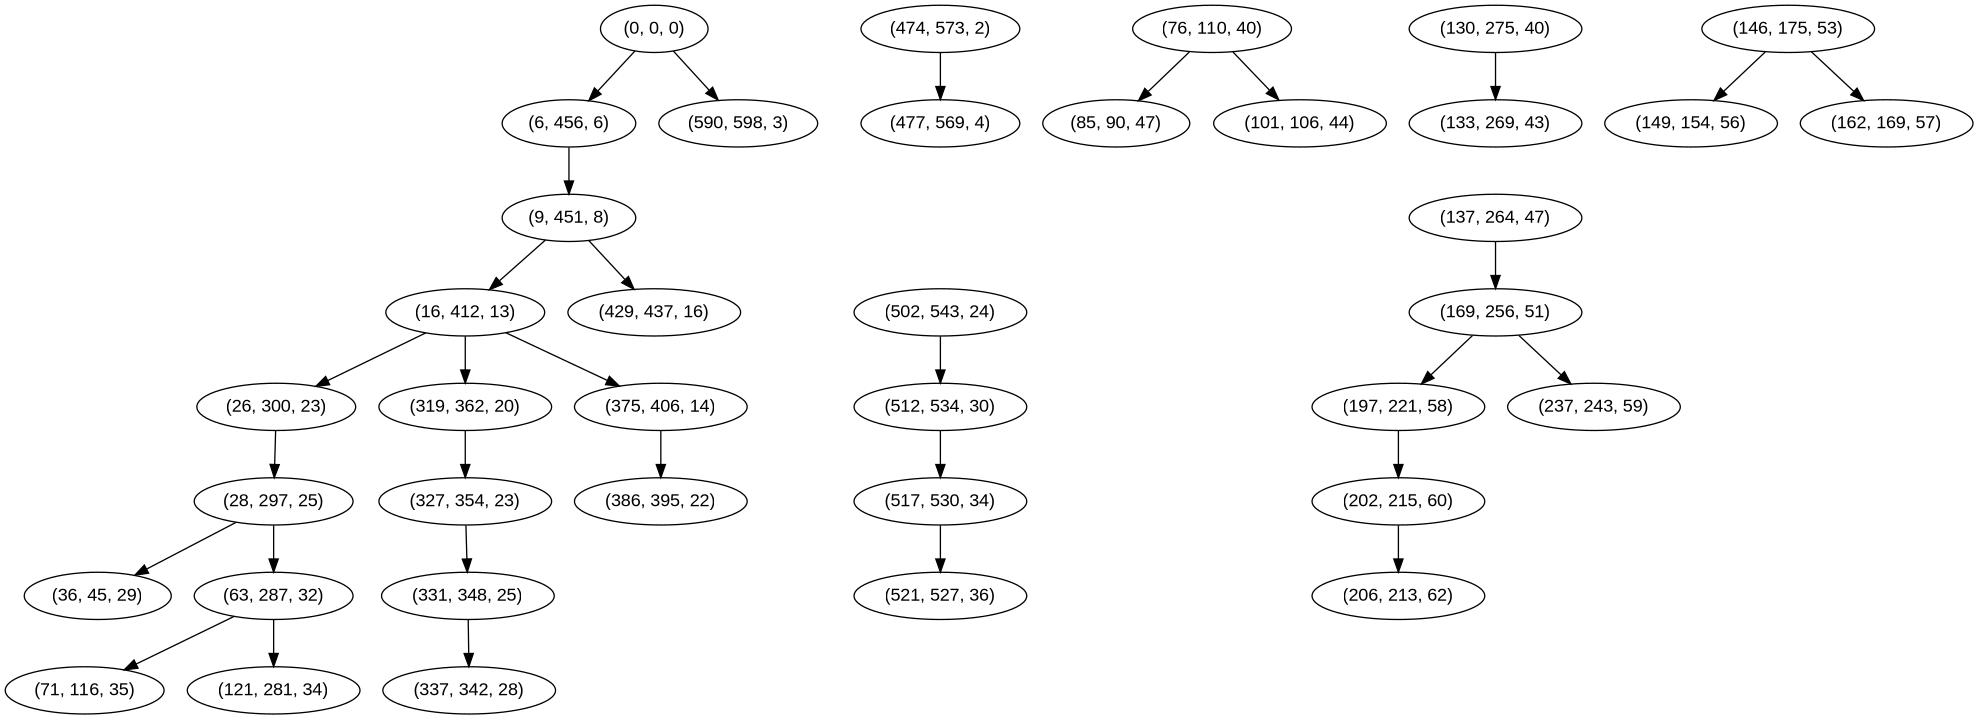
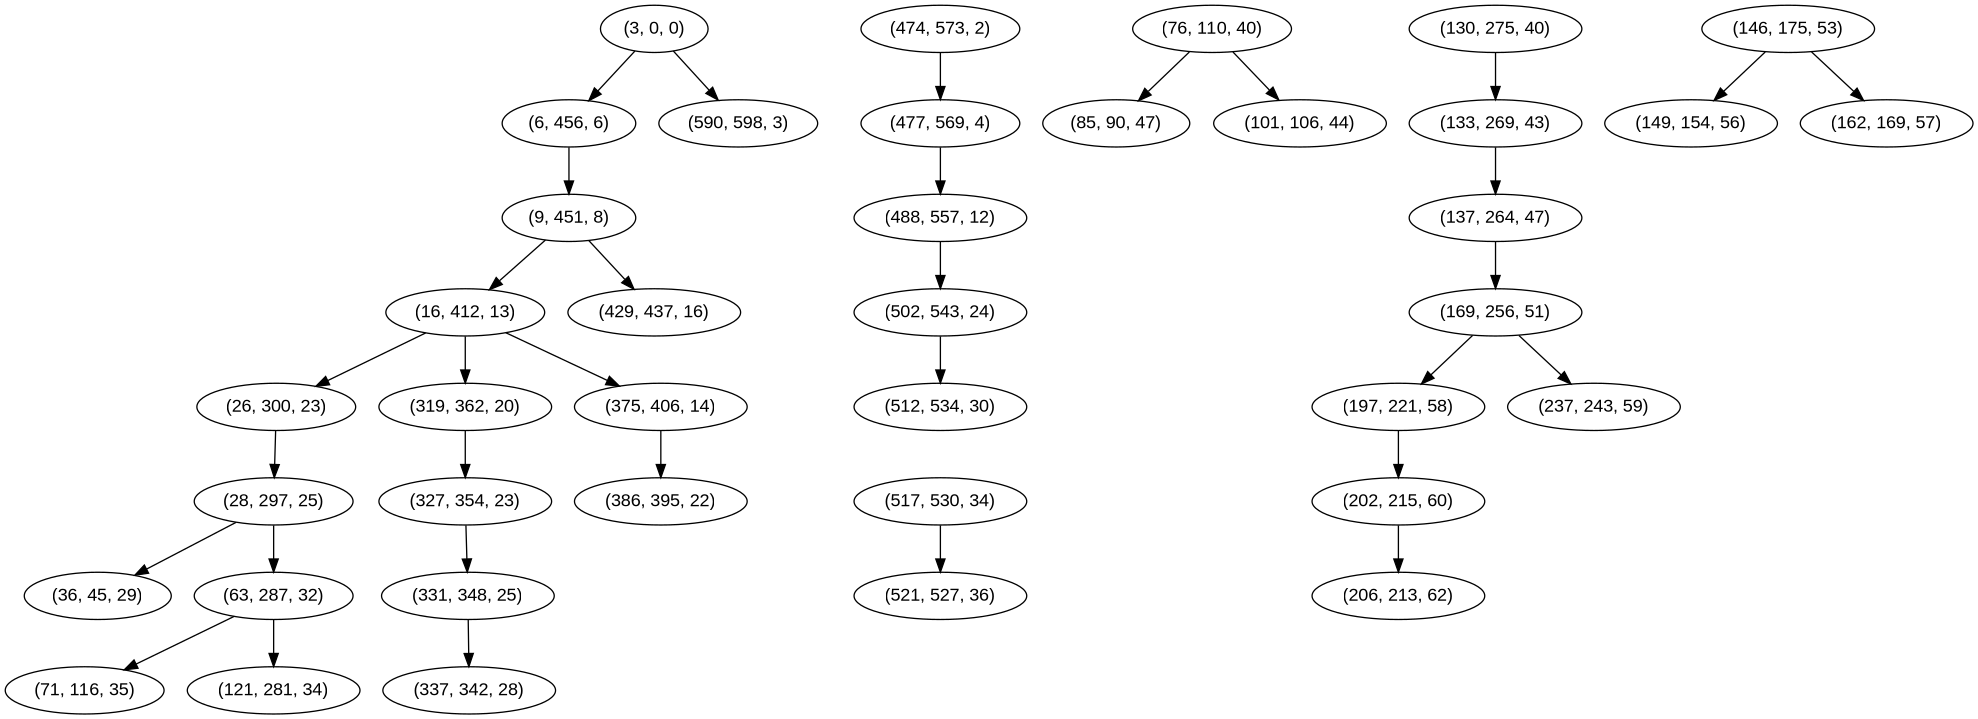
node "(0, 0, 0)": label "(0, 0, 0)" -> "(3, 0, 0)"
edge "(133, 269, 43)" -> "(137, 264, 47)": added
node "(488, 557, 12)": added
edge "(512, 534, 30)" -> "(517, 530, 34)": removed
